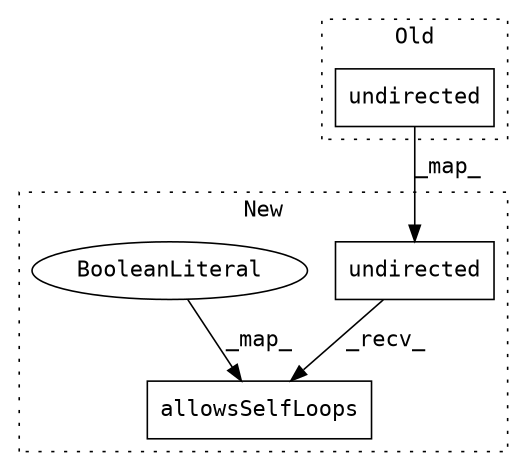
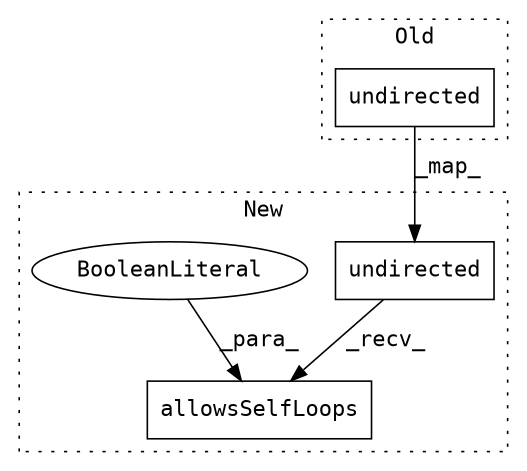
edge "BooleanLiteral" -> "allowsSelfLoops": label "_map_" -> "_para_"
